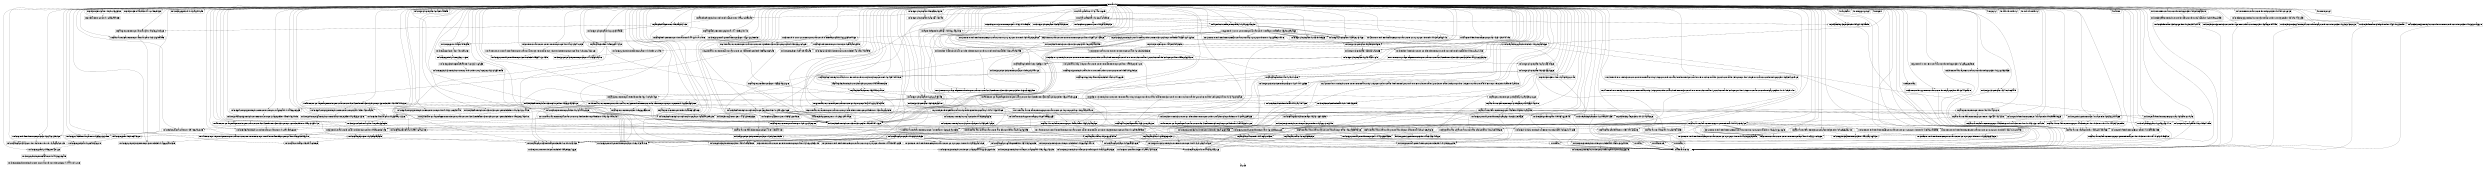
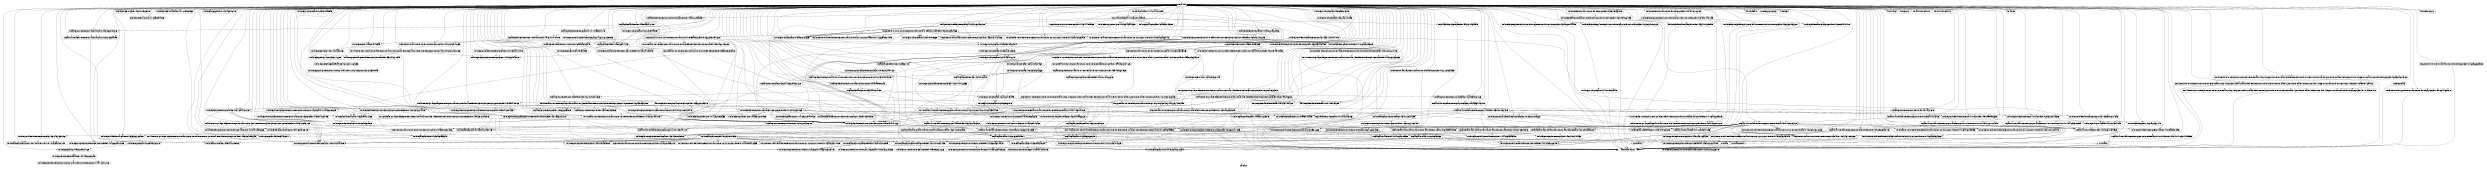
node "llvm.bswap.i64": added
